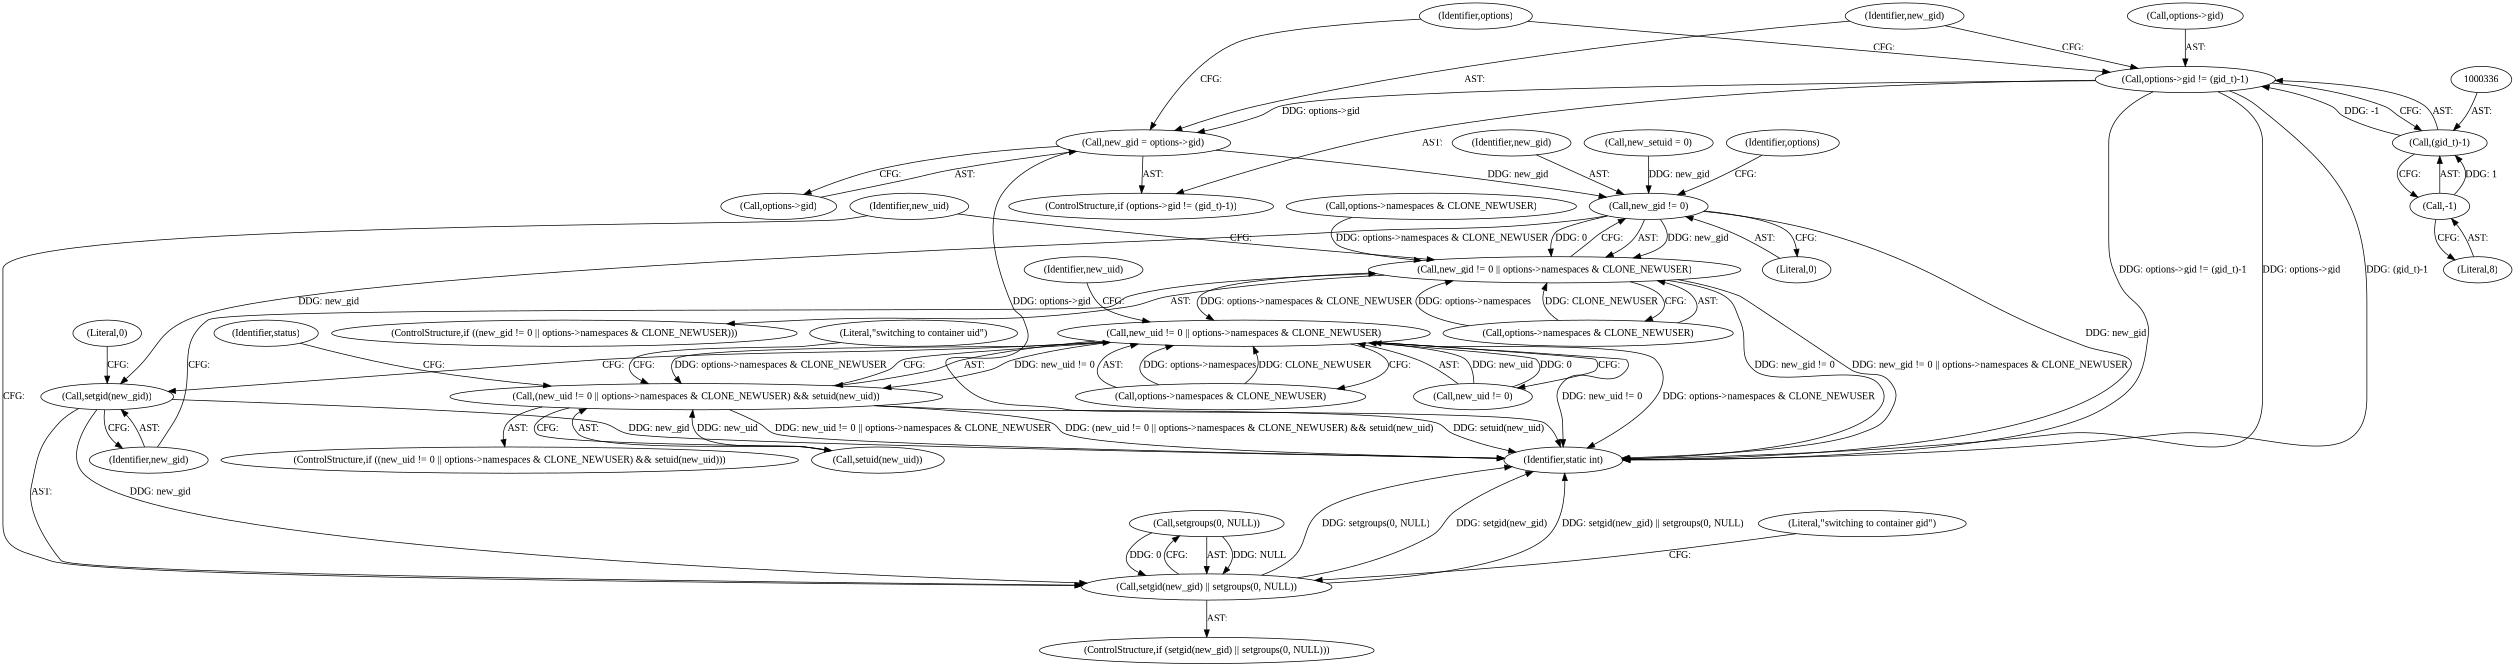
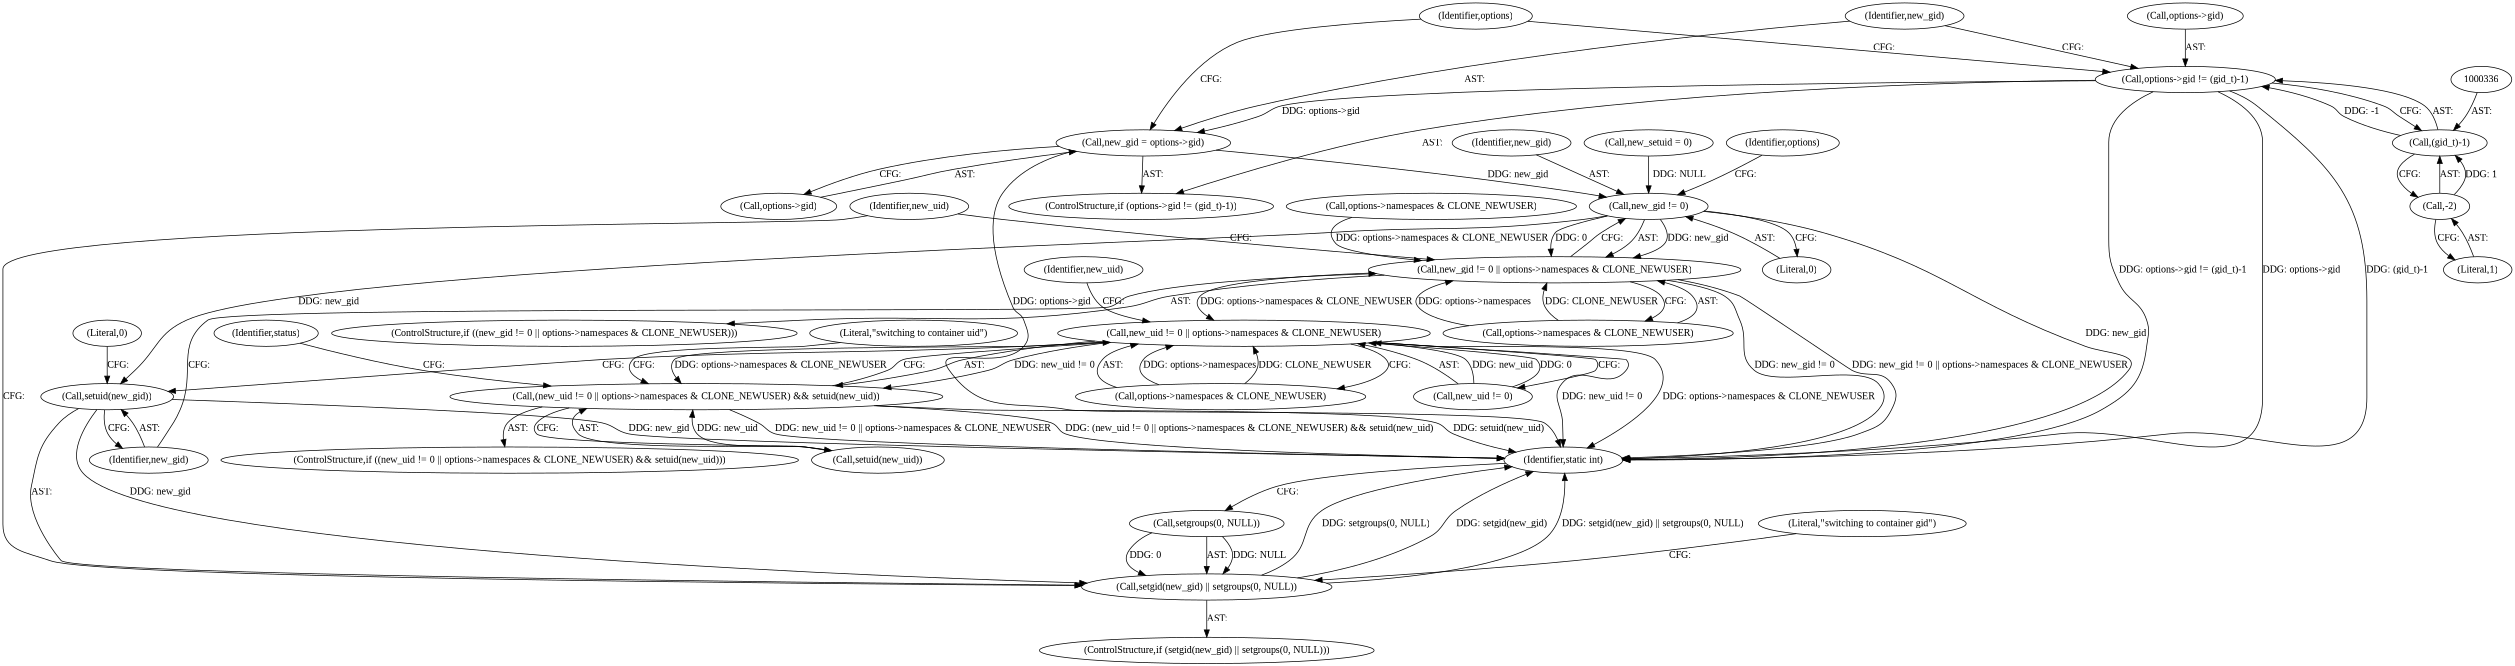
edge "(Call,new_setuid = 0)" -> "(Call,new_gid != 0)": label "DDG: new_gid" -> "DDG: NULL"
node "(Call,-1)": label "(Call,-1)" -> "(Call,-2)"
node "(Literal,8)": label "(Literal,8)" -> "(Literal,1)"
node "(Call,setgid(new_gid))": label "(Call,setgid(new_gid))" -> "(Call,setuid(new_gid))"
edge "(Call,setgid(new_gid) || setgroups(0, NULL))" -> "(Call,setgroups(0, NULL))": now "(Identifier,static int)" -> "(Call,setgroups(0, NULL))"
